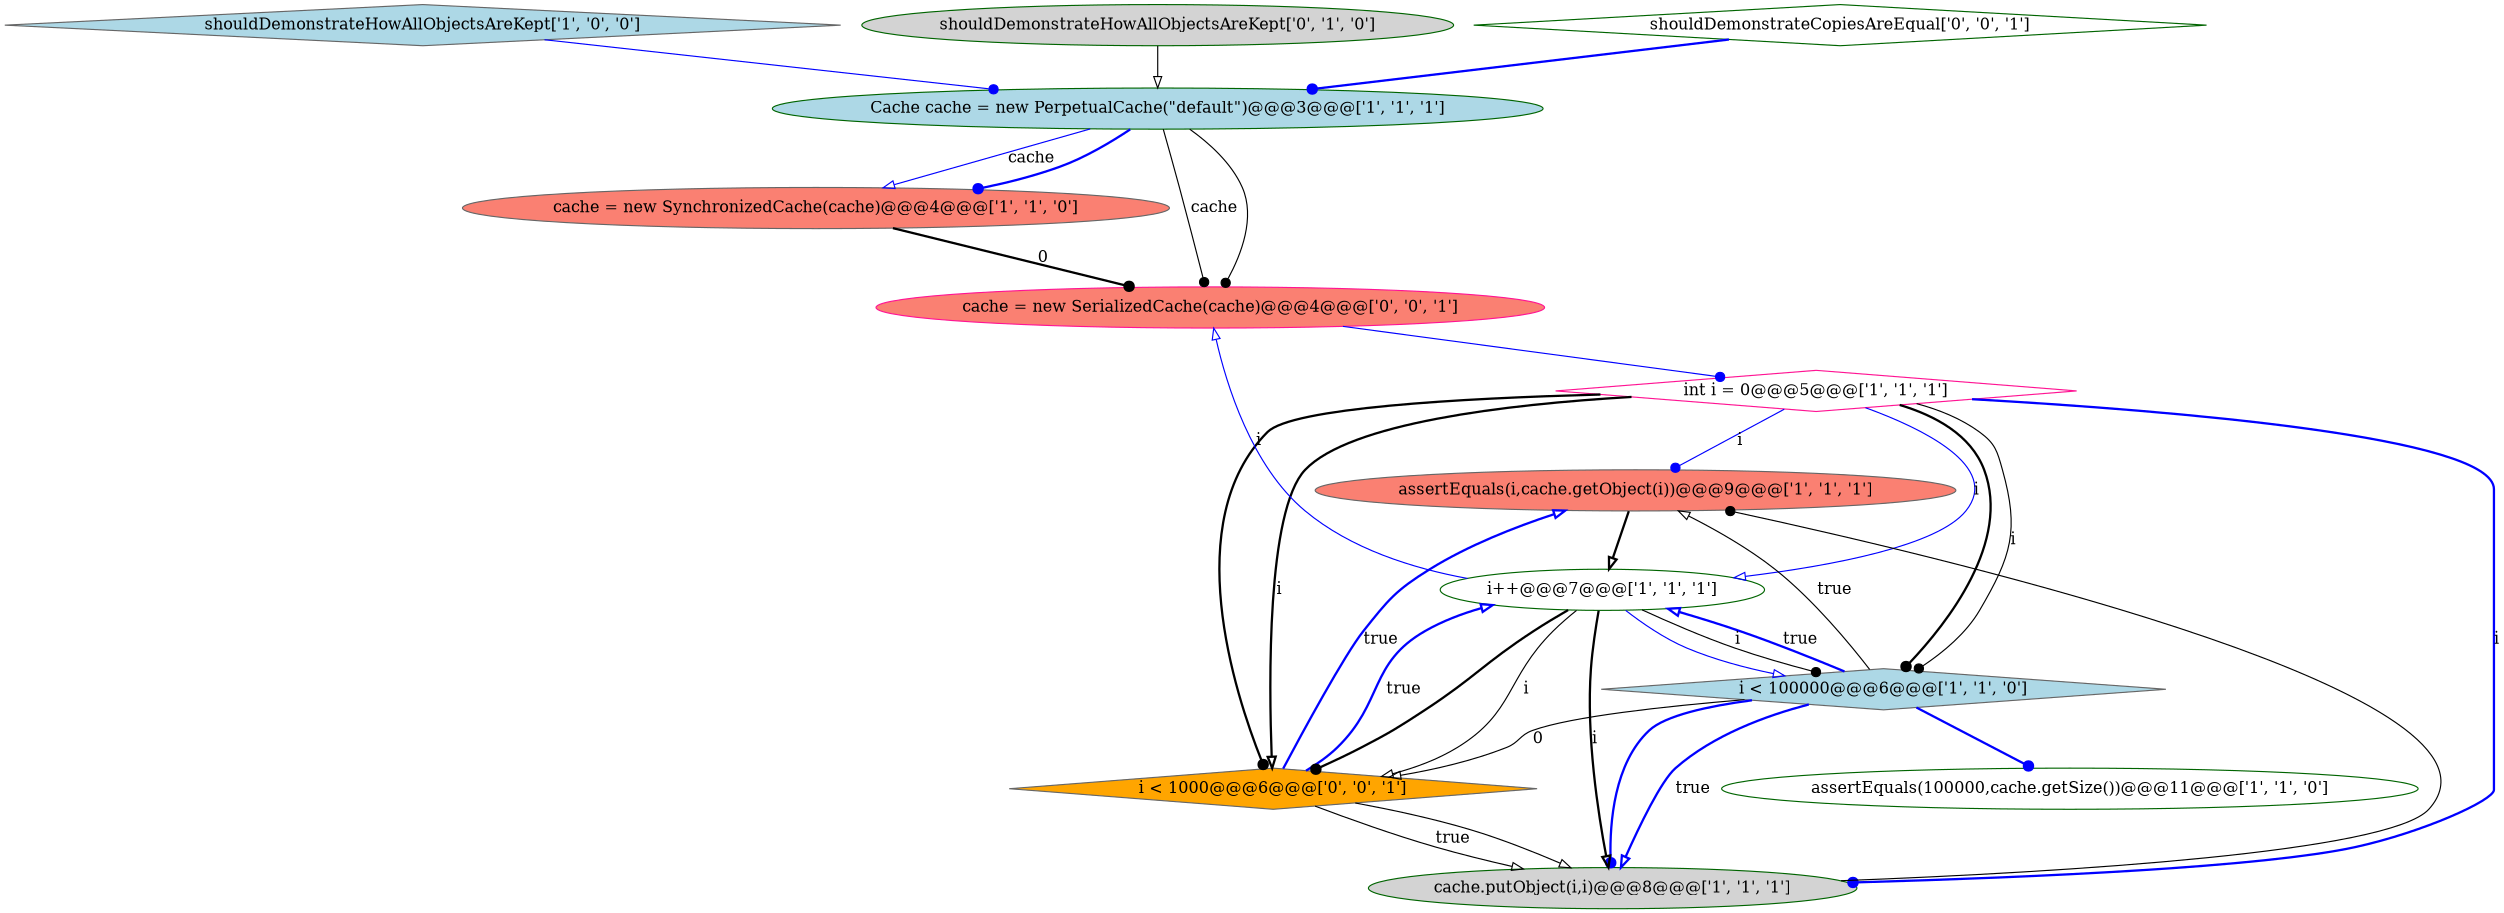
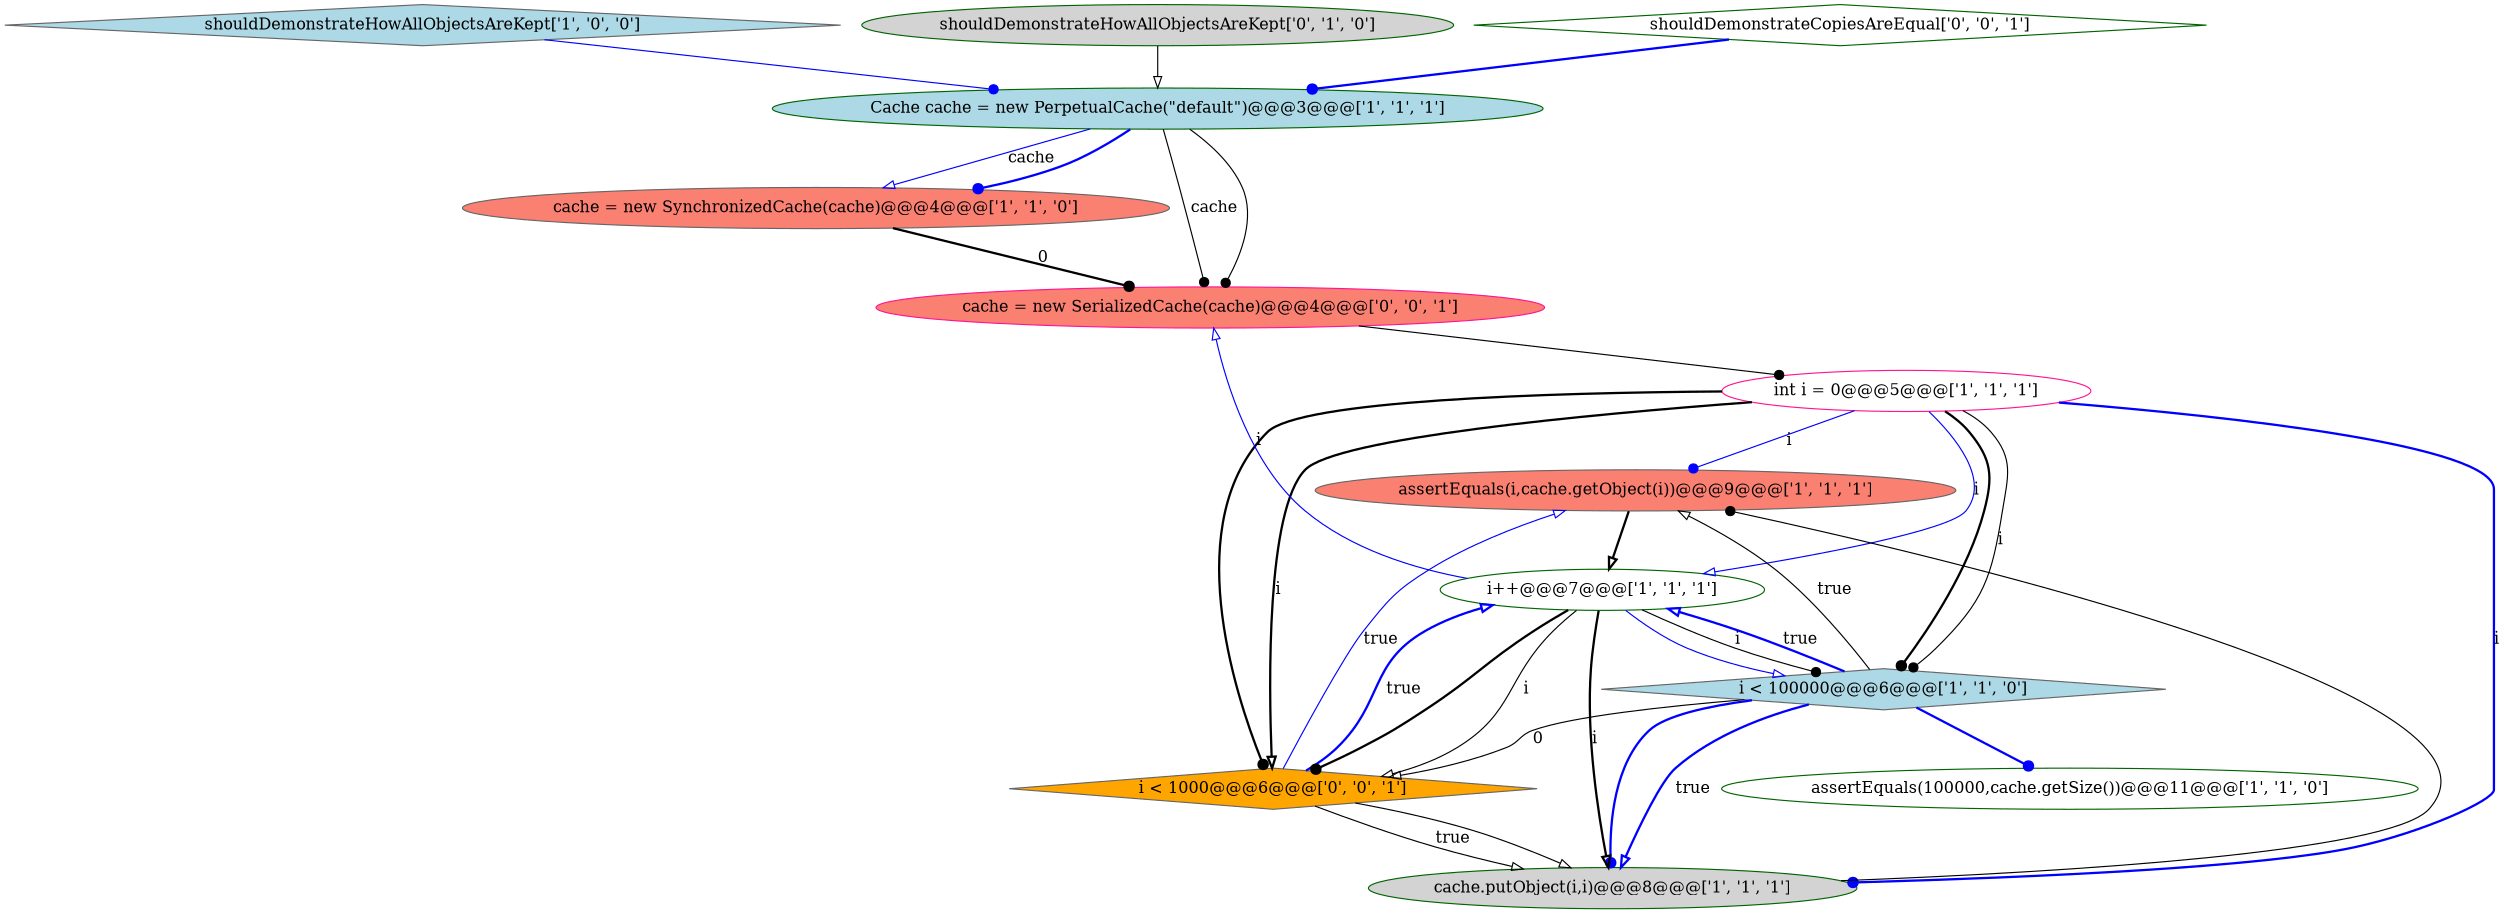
edge "cache = new SerializedCache(cache)@@@4@@@['0', '0', '1']" -> "int i = 0@@@5@@@['1', '1', '1']": color blue -> black
node "int i = 0@@@5@@@['1', '1', '1']": shape diamond -> ellipse
edge "i < 1000@@@6@@@['0', '0', '1']" -> "assertEquals(i,cache.getObject(i))@@@9@@@['1', '1', '1']": style bold -> solid
